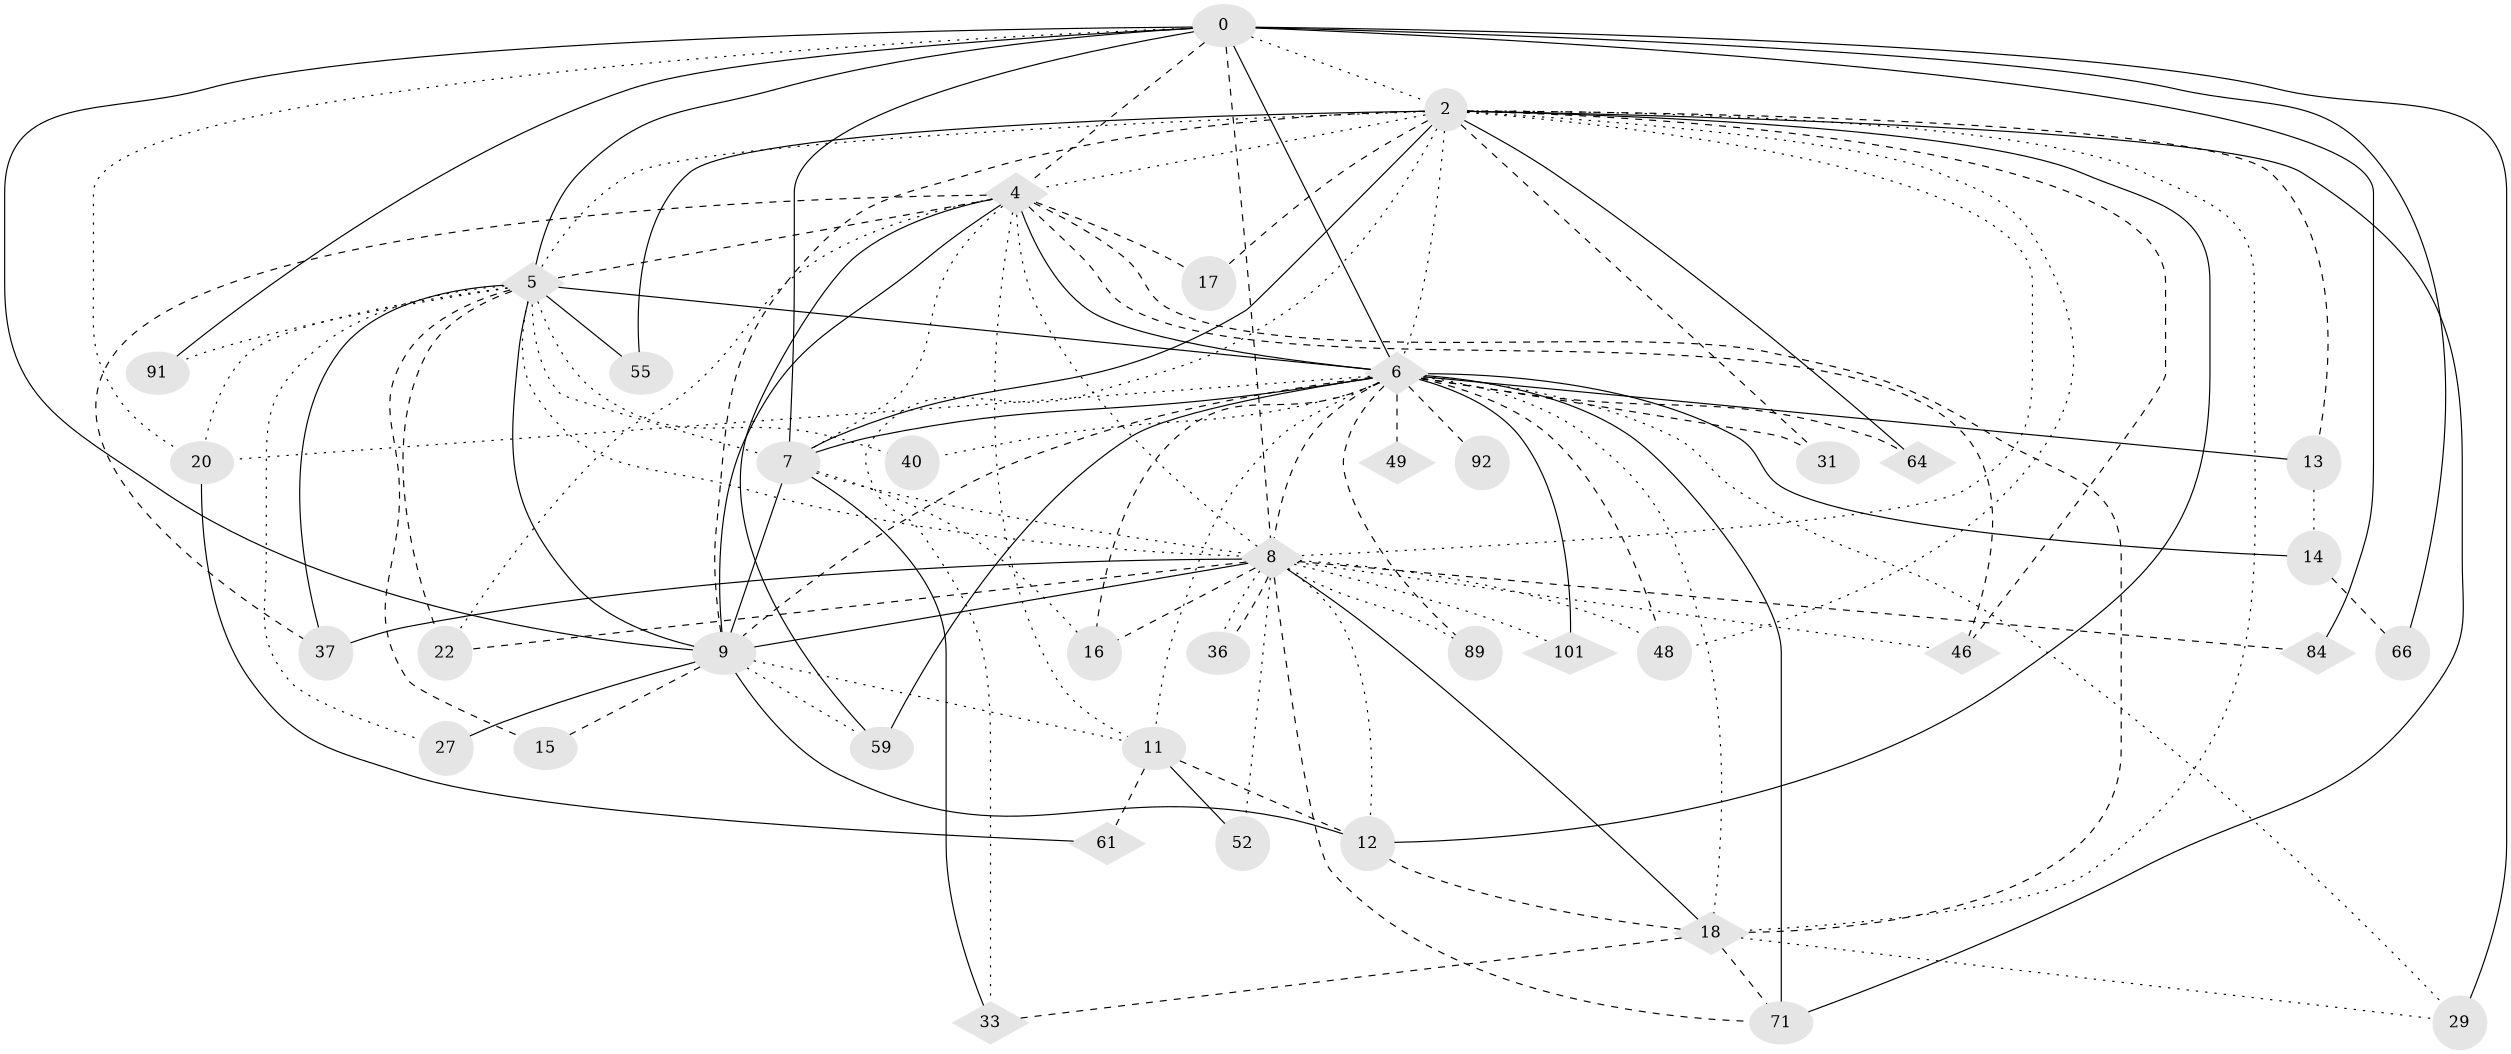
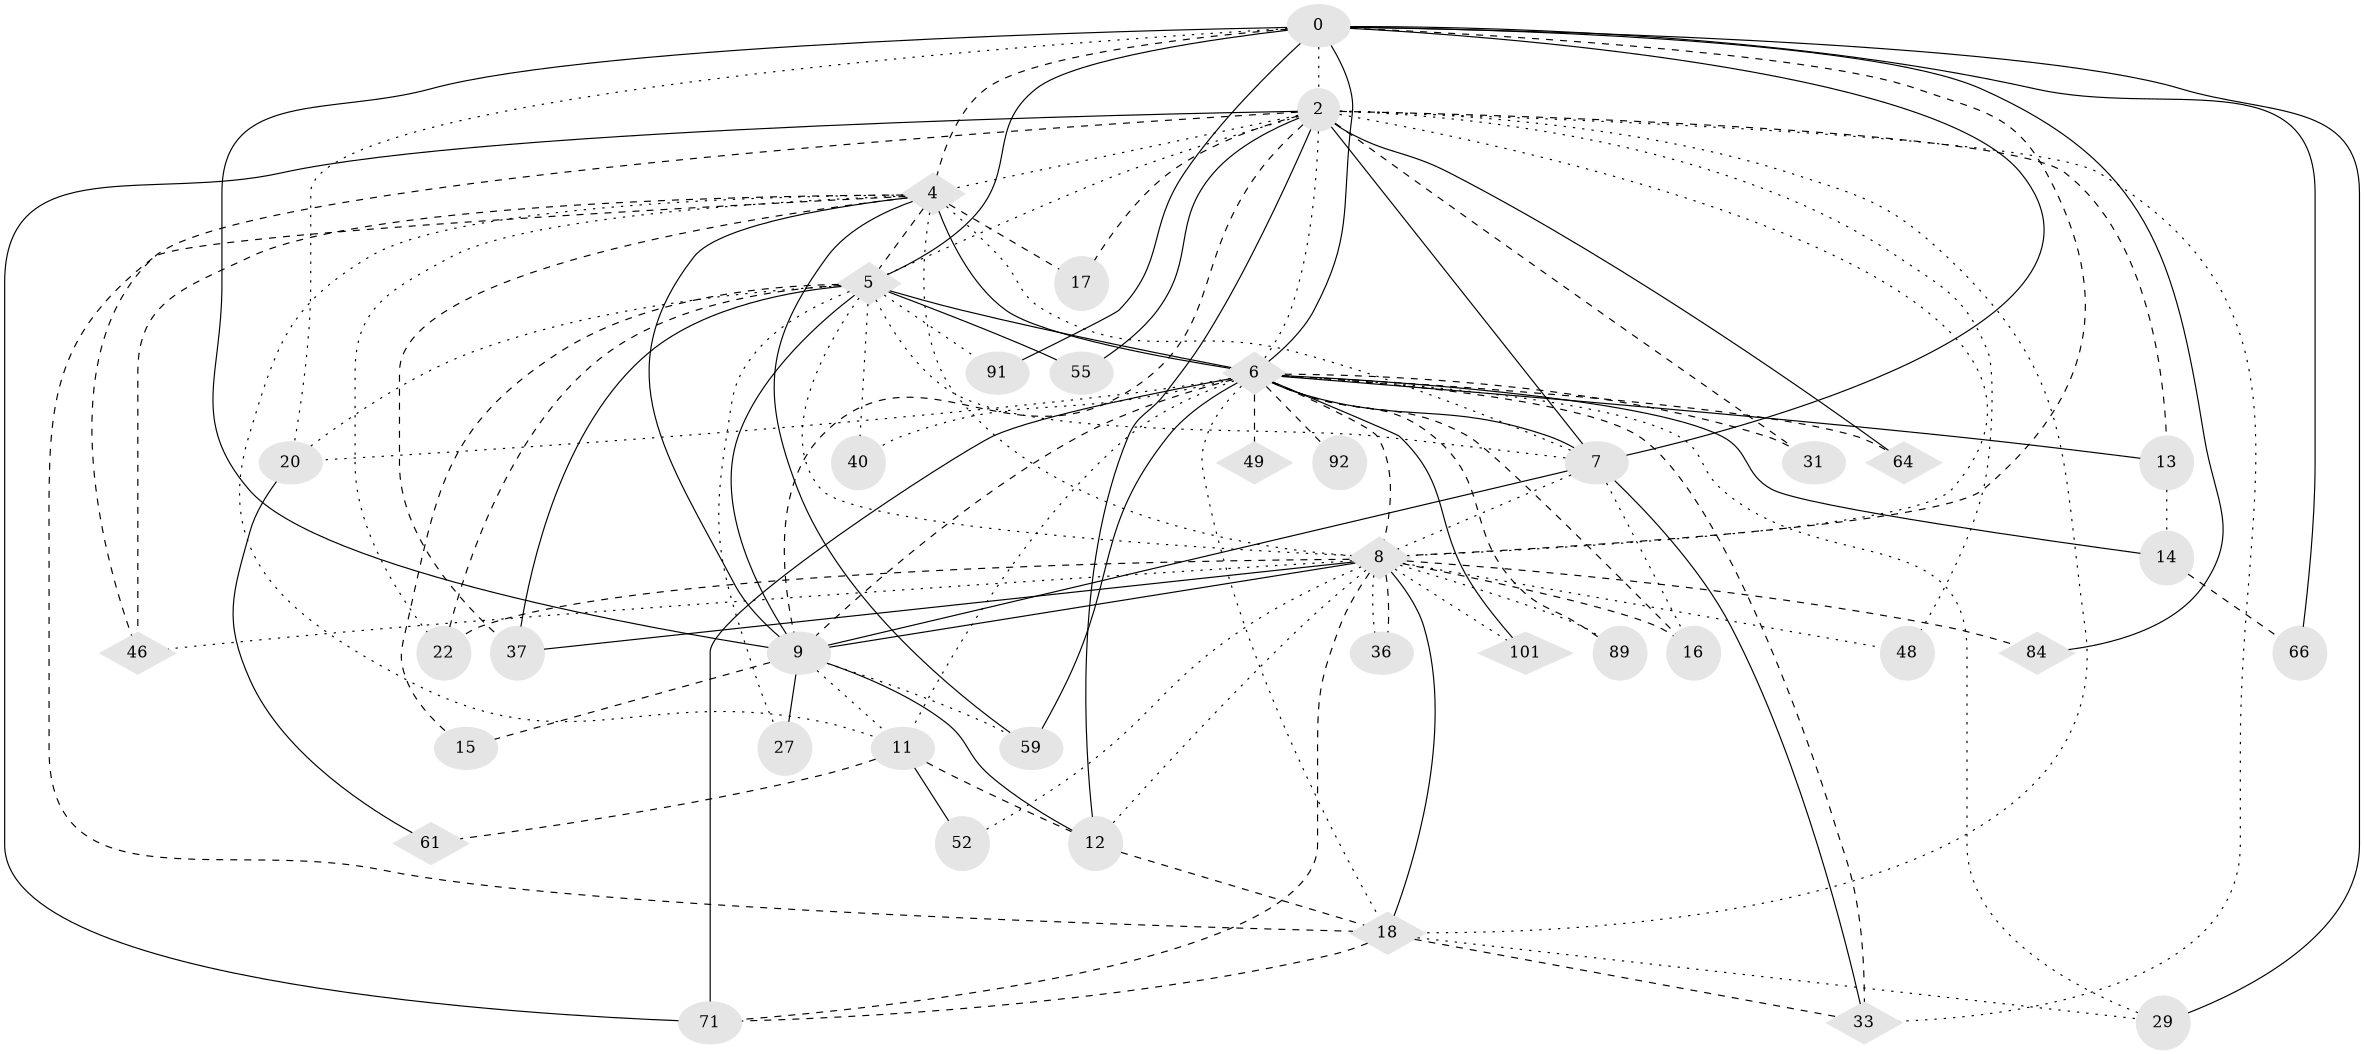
edge "6" -- "48": now "6" -- "33"
